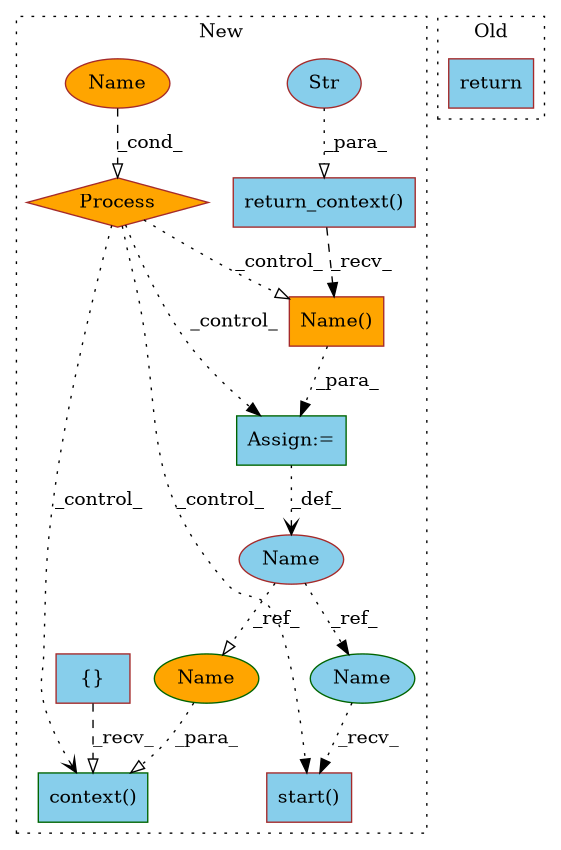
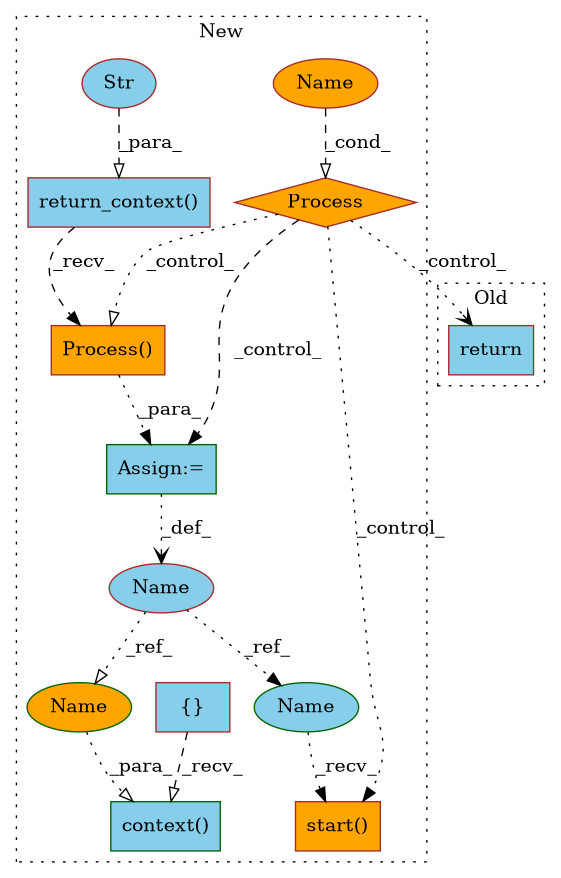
edge "Str" -> "return_context()": style dotted -> dashed
node "Name()": label "Name()" -> "Process()"
edge "Process" -> "Assign:=": style dotted -> dashed
edge "Process" -> "context()": now "Process" -> "return"
node "start()": fillcolor skyblue -> orange
